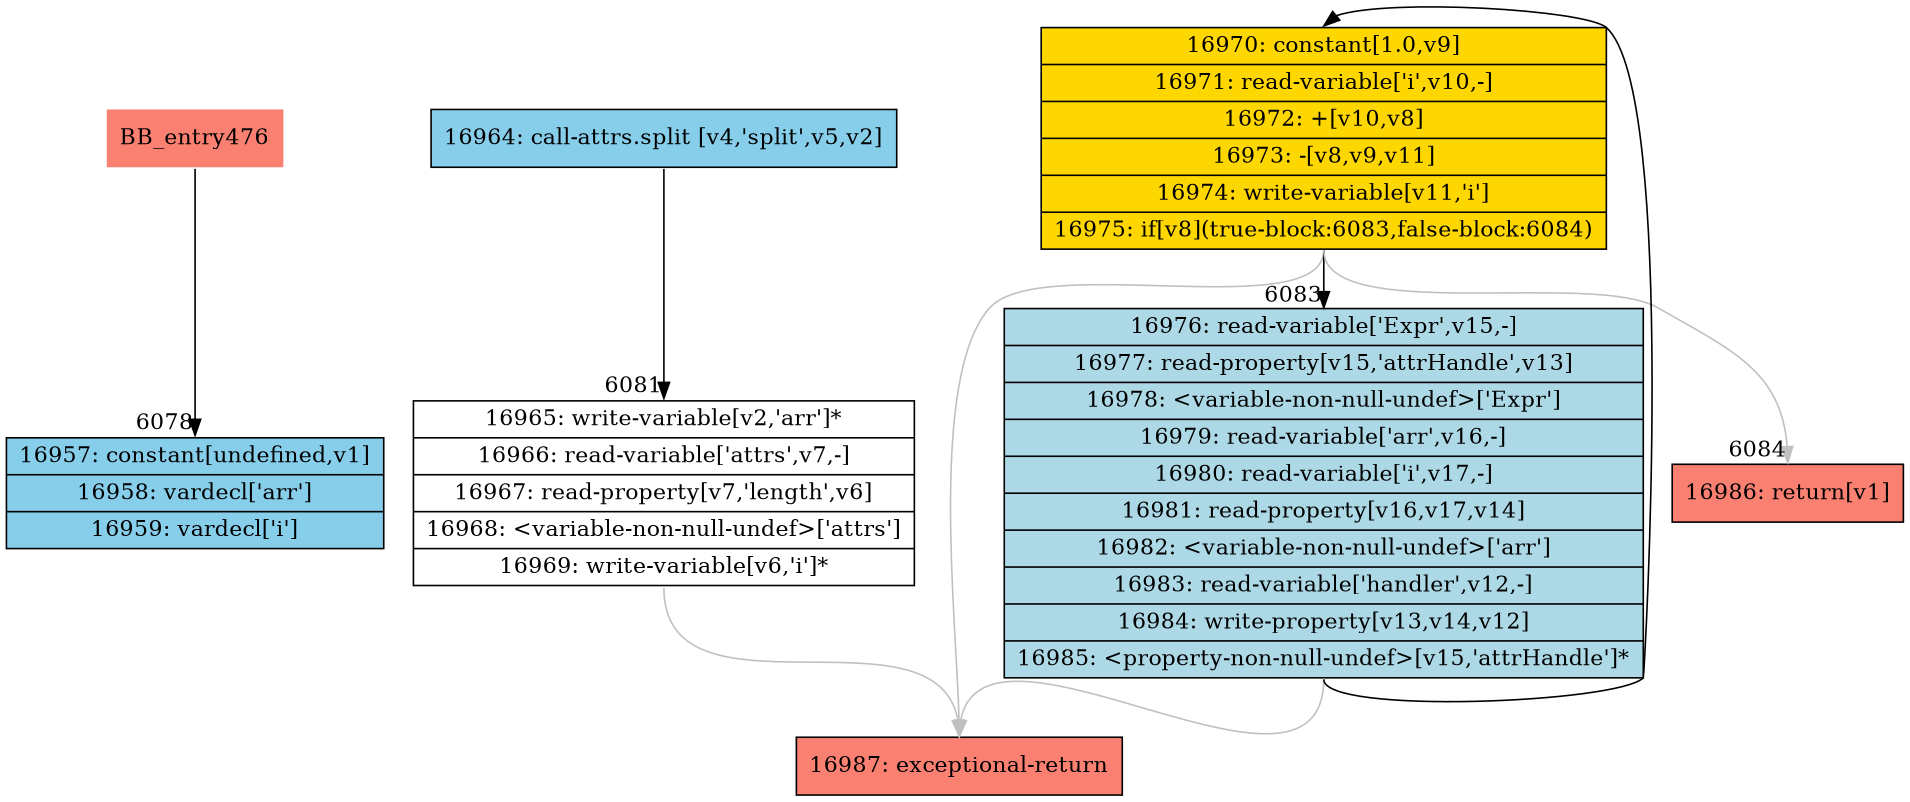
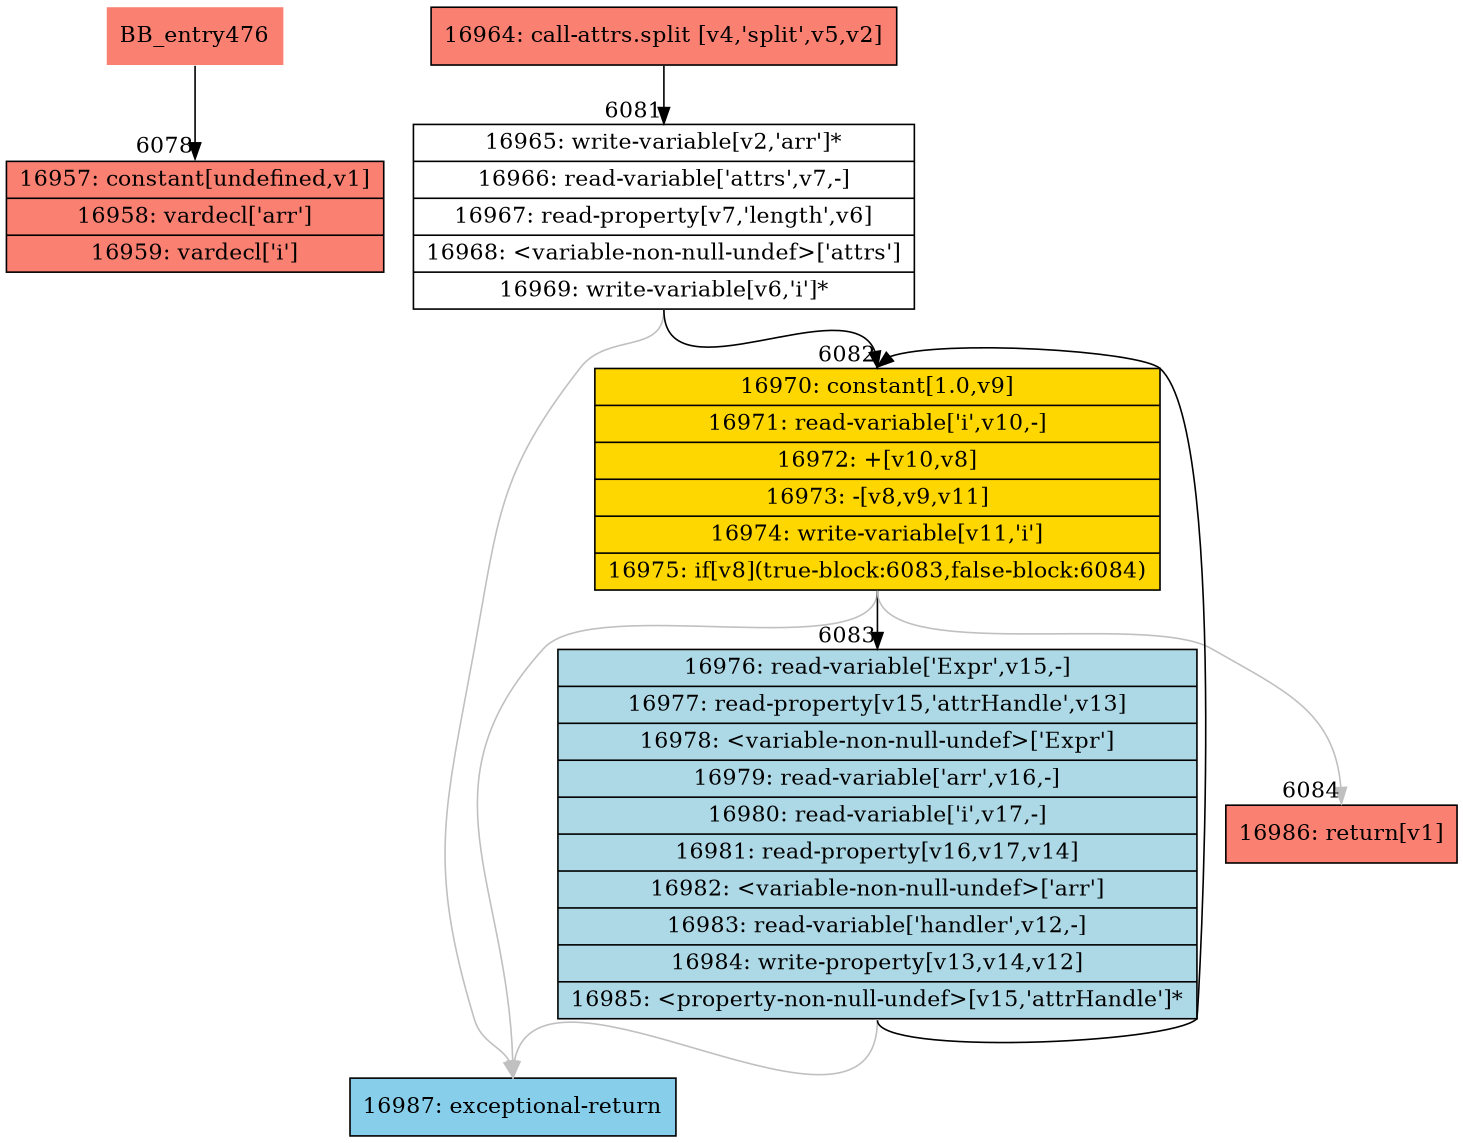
node "16964: call-attrs.split [v4,'split',v5,v2]": fillcolor skyblue -> salmon
edge "16965: write-variable[v2,'arr']*" -> "16970: constant[1.0,v9]": added
node "16957: constant[undefined,v1]": fillcolor skyblue -> salmon
node "16987: exceptional-return": fillcolor salmon -> skyblue
